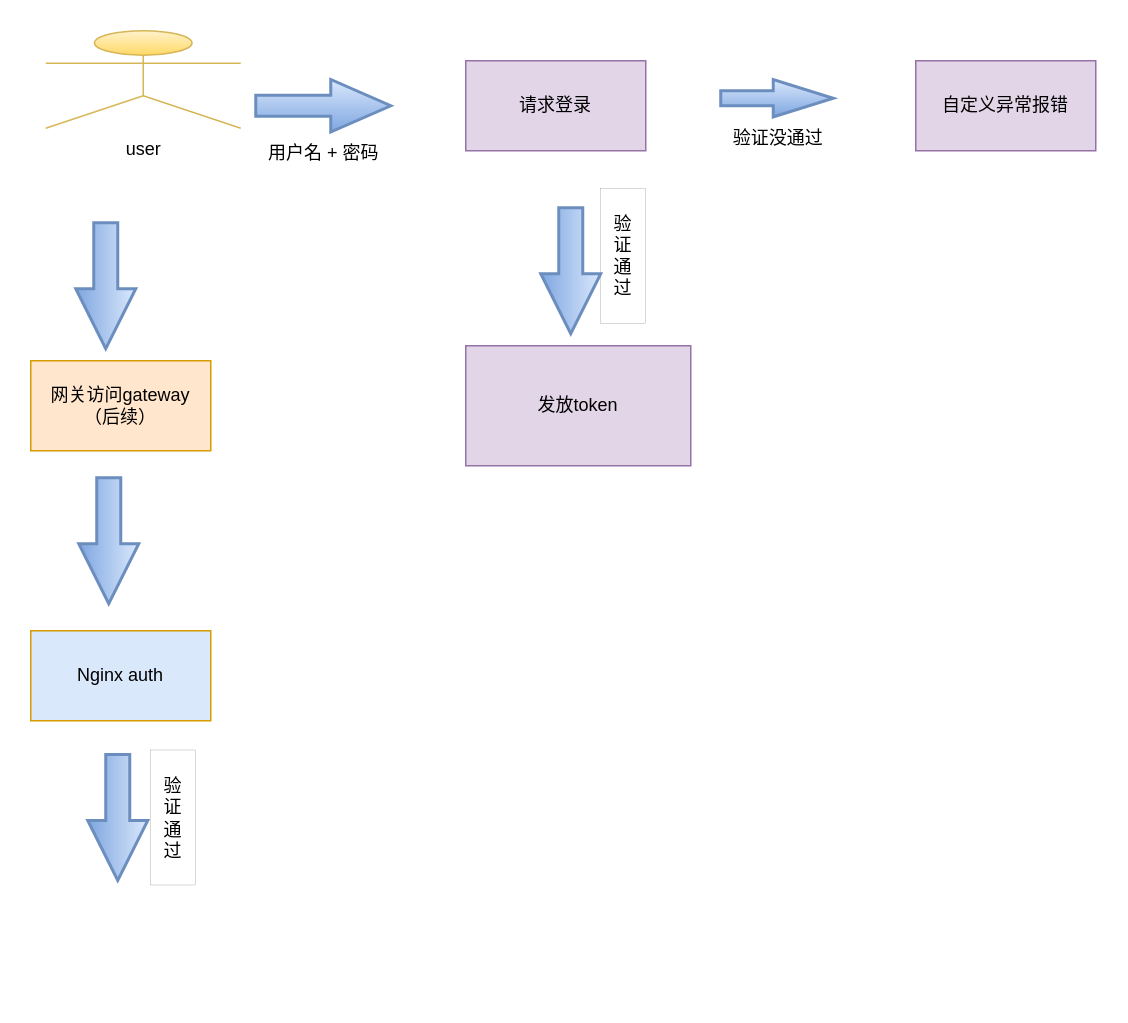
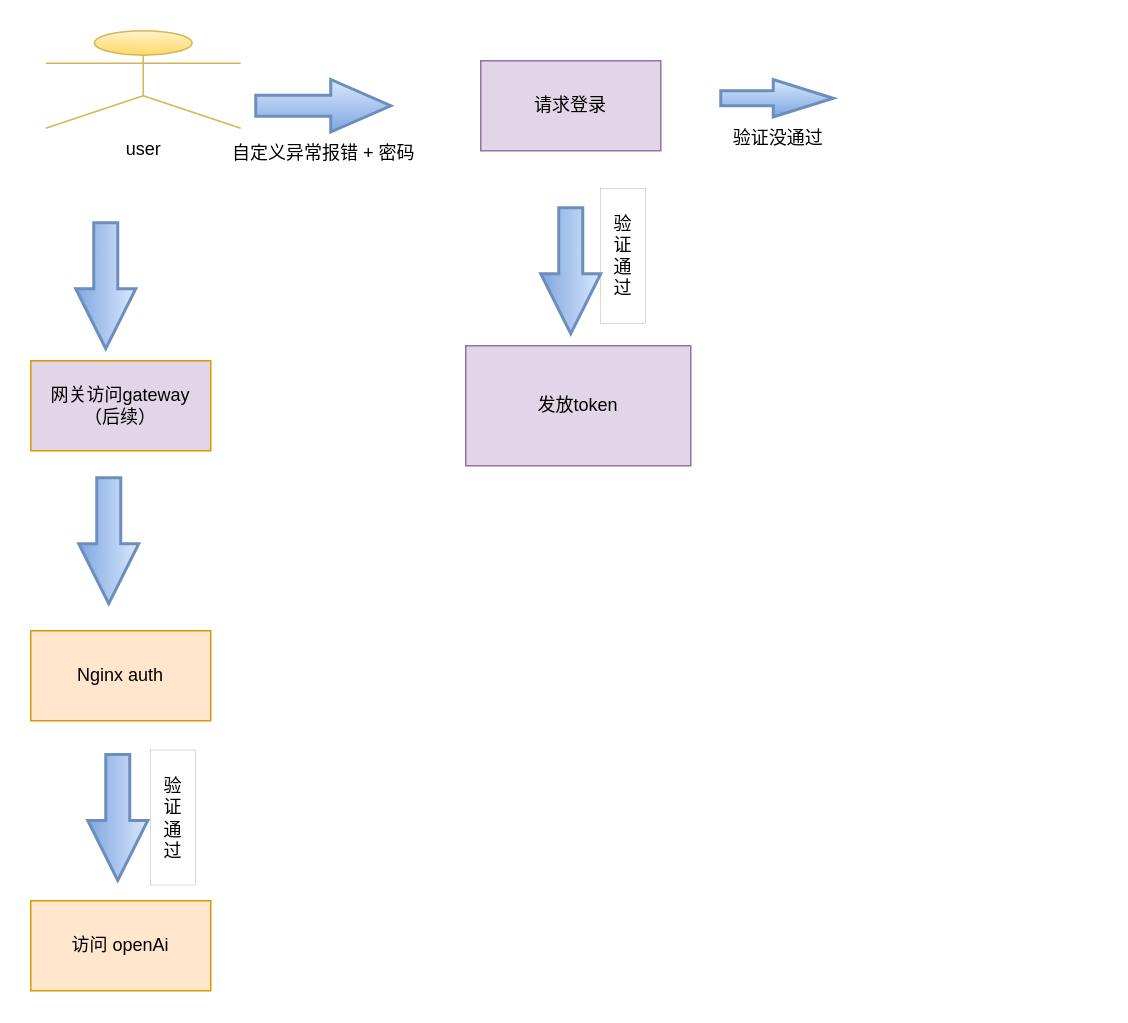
node "请求登录": moved (556, 106) -> (571, 106)
node "自定义异常报错": removed
node "用户名 + 密码": label "用户名 + 密码" -> "自定义异常报错 + 密码"
node "网关访问gateway （后续）": fillcolor #ffe6cc -> #e1d5e7
node "Nginx auth": fillcolor #dae8fc -> #ffe6cc
node "访问 openAi": added
